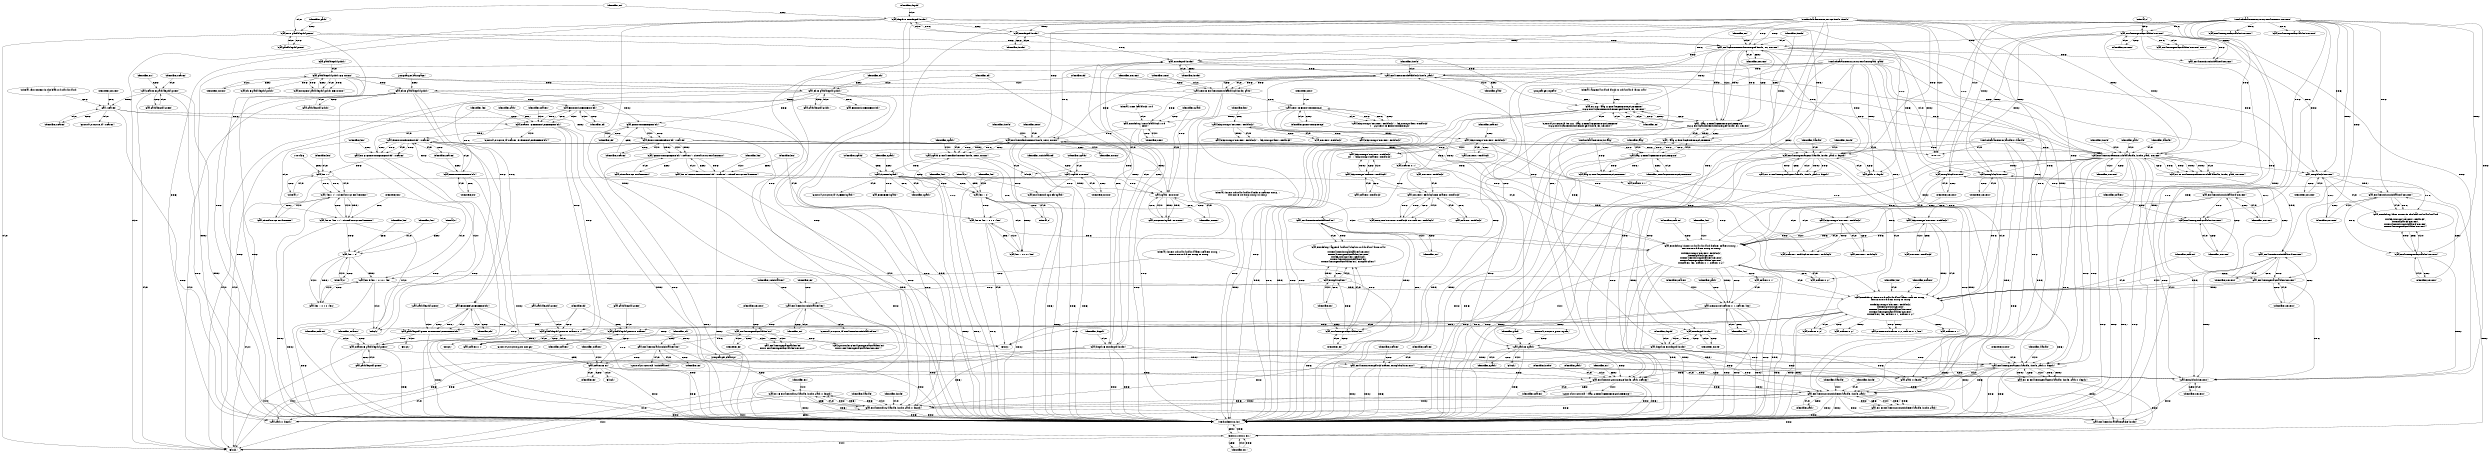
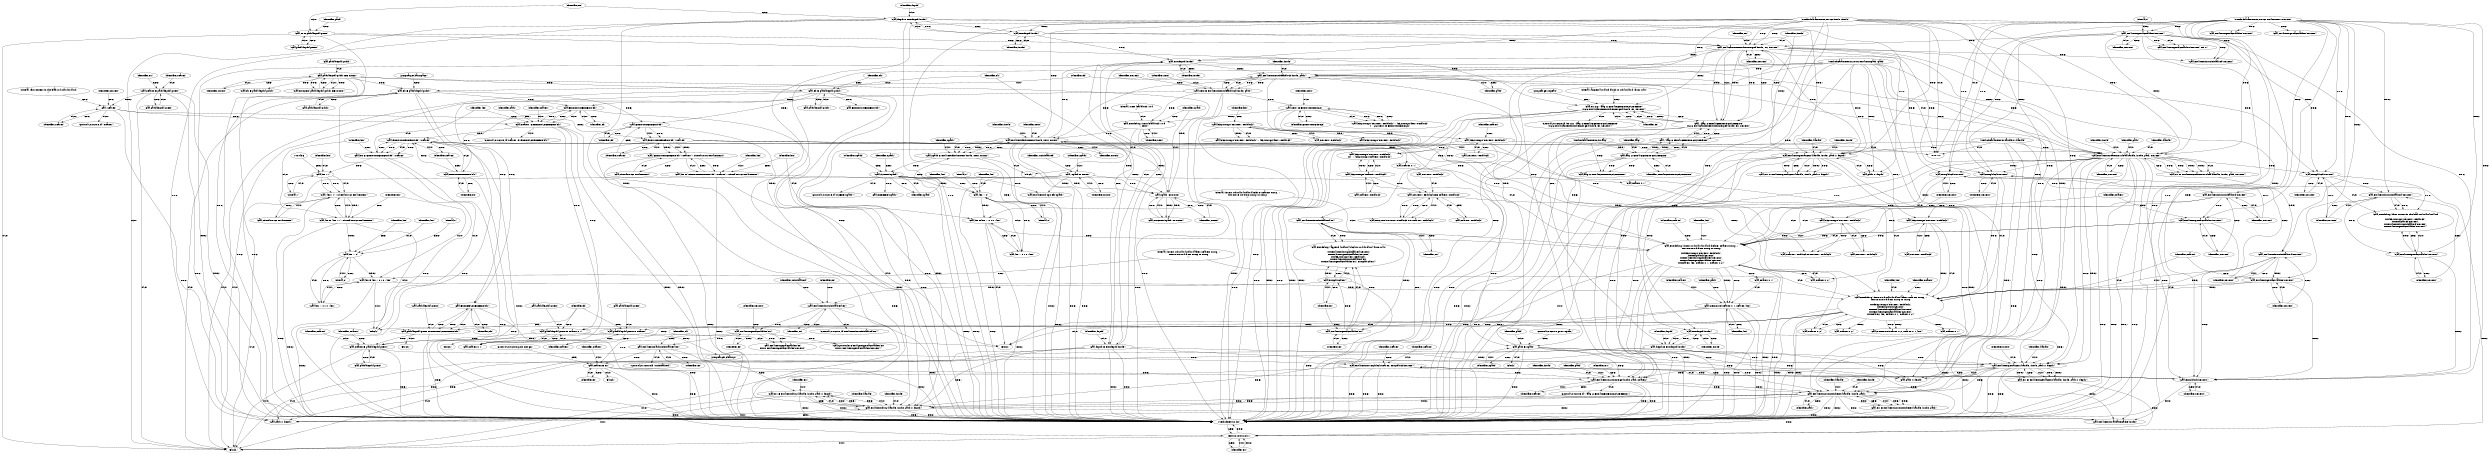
edge "(Call,path = npath)" -> "(Call,ext4_ext_next_leaf_block(inode, path))": label "CFG: " -> "DDG: "
edge "(MethodParameterIn,struct inode *inode)" -> "(MethodReturn,int)": label "CFG: " -> "DDG: "
